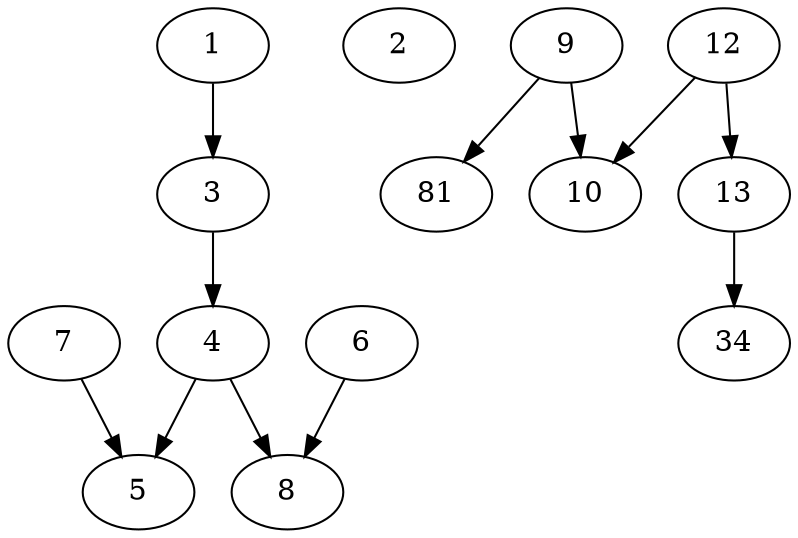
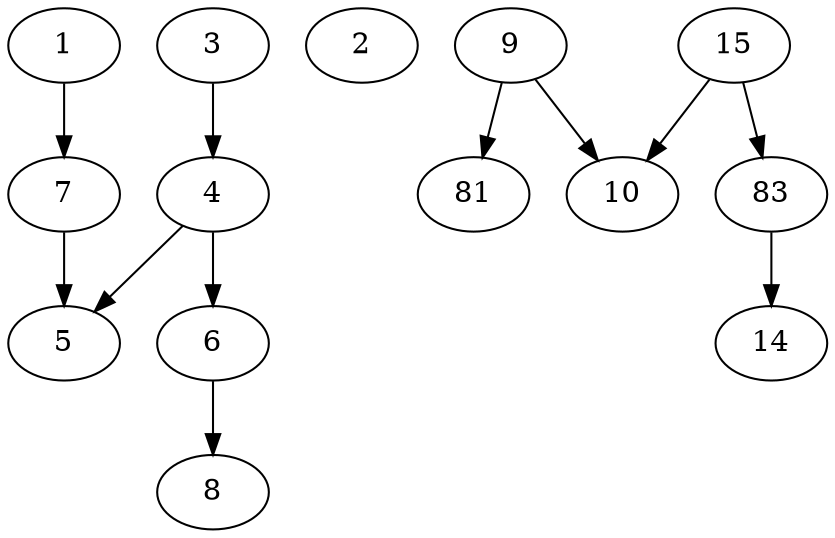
node "12": label "12" -> "15"
edge "1" -> "3": now "1" -> "7"
node "13": label "13" -> "83"
node "34": label "34" -> "14"
edge "4" -> "8": now "4" -> "6"
